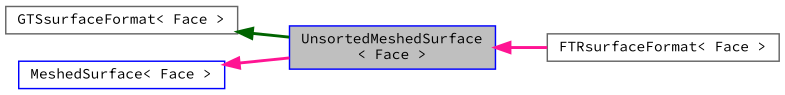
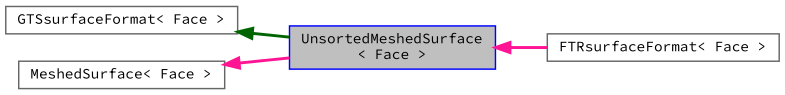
node "MeshedSurface< Face >": color blue -> gray40
